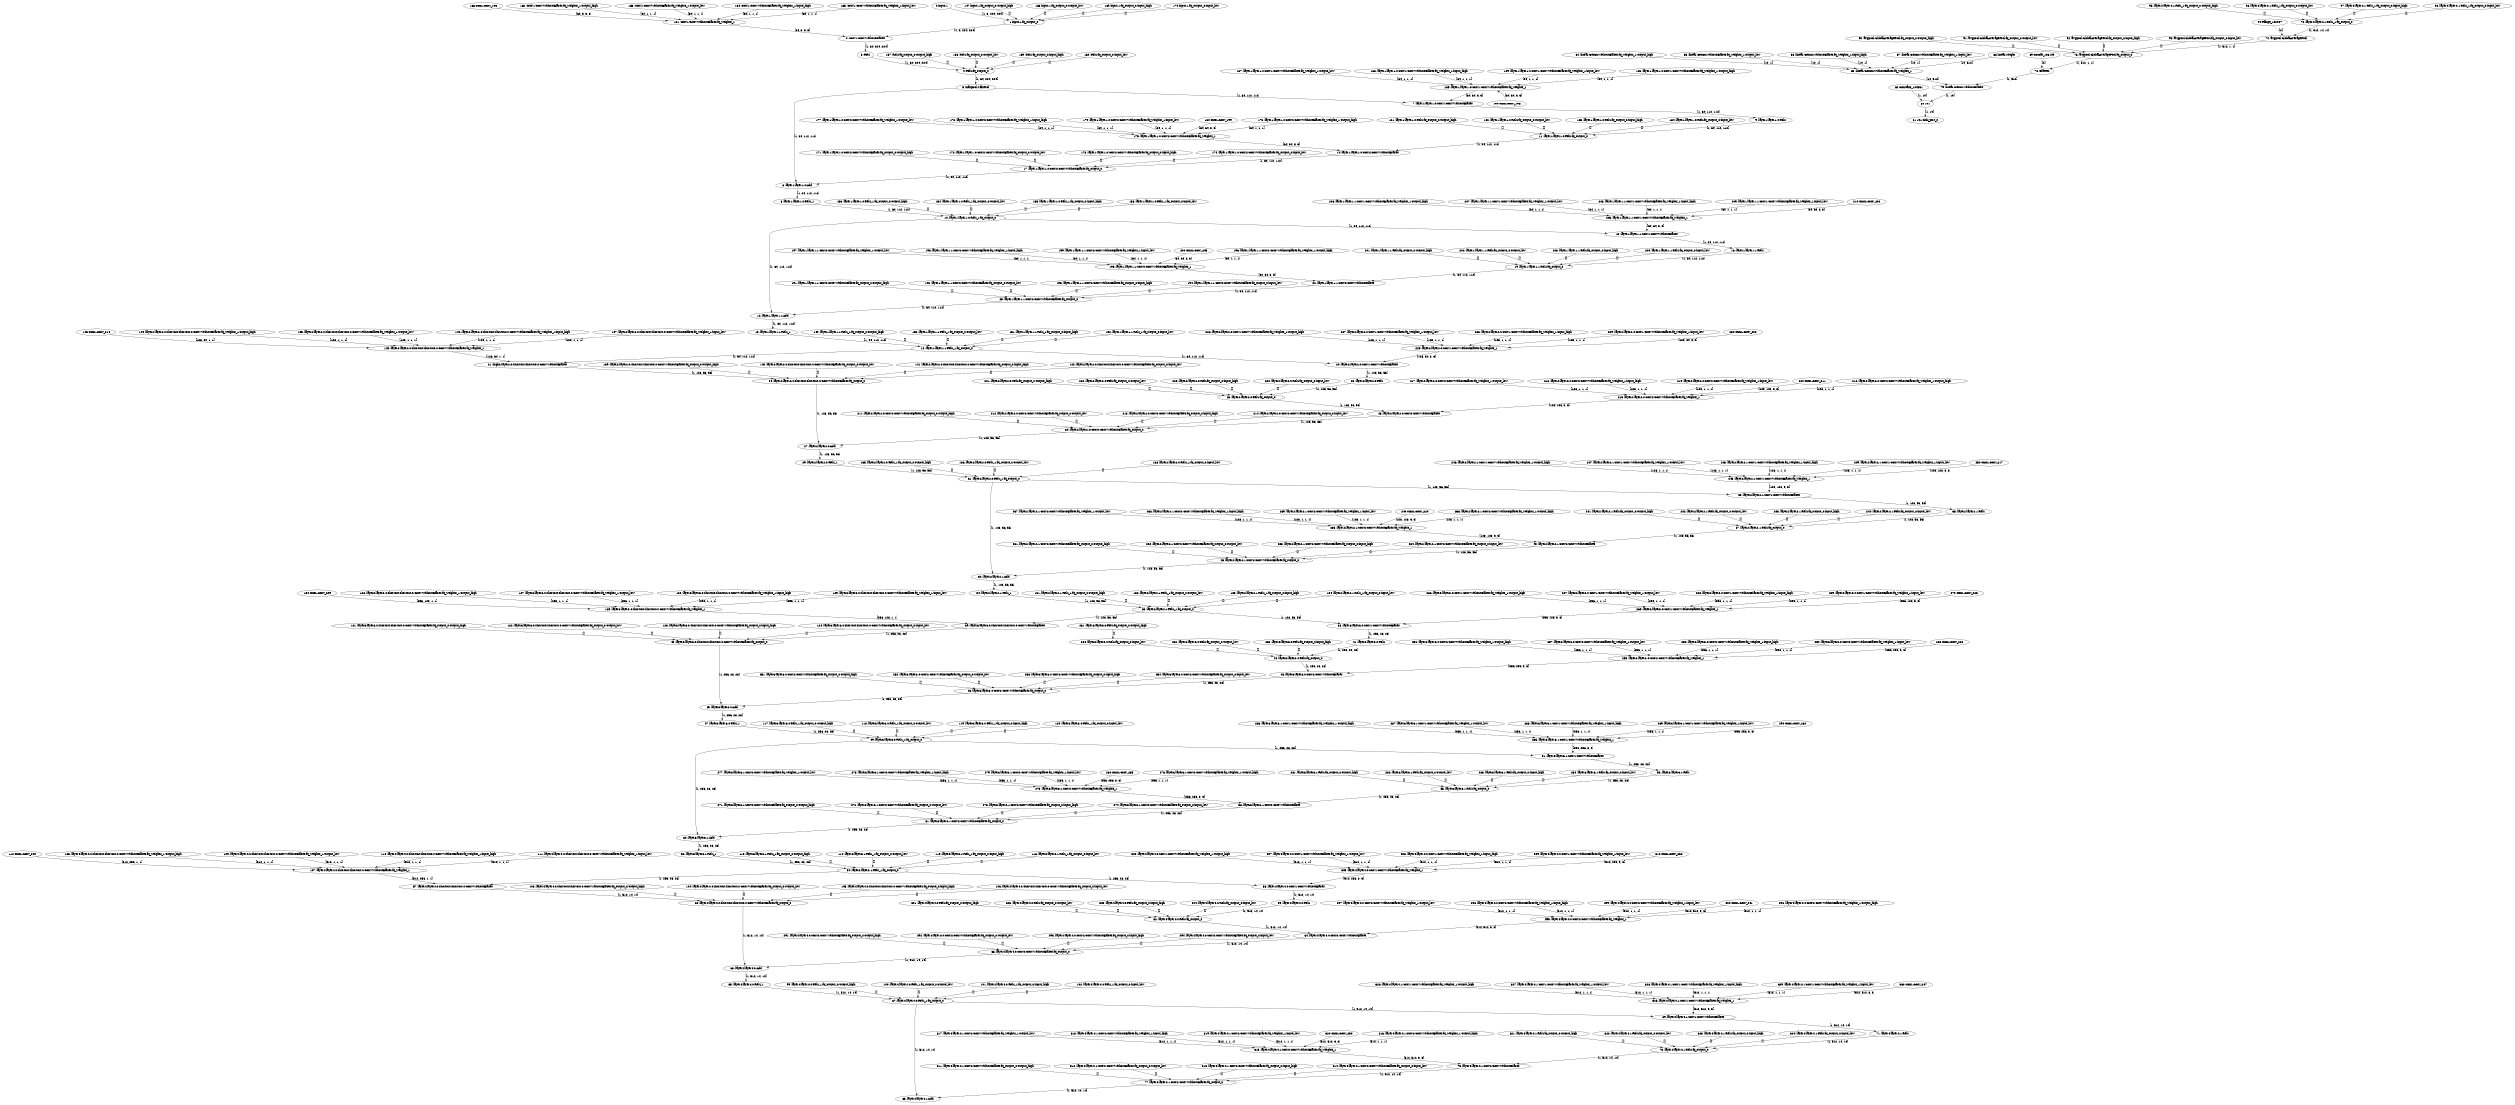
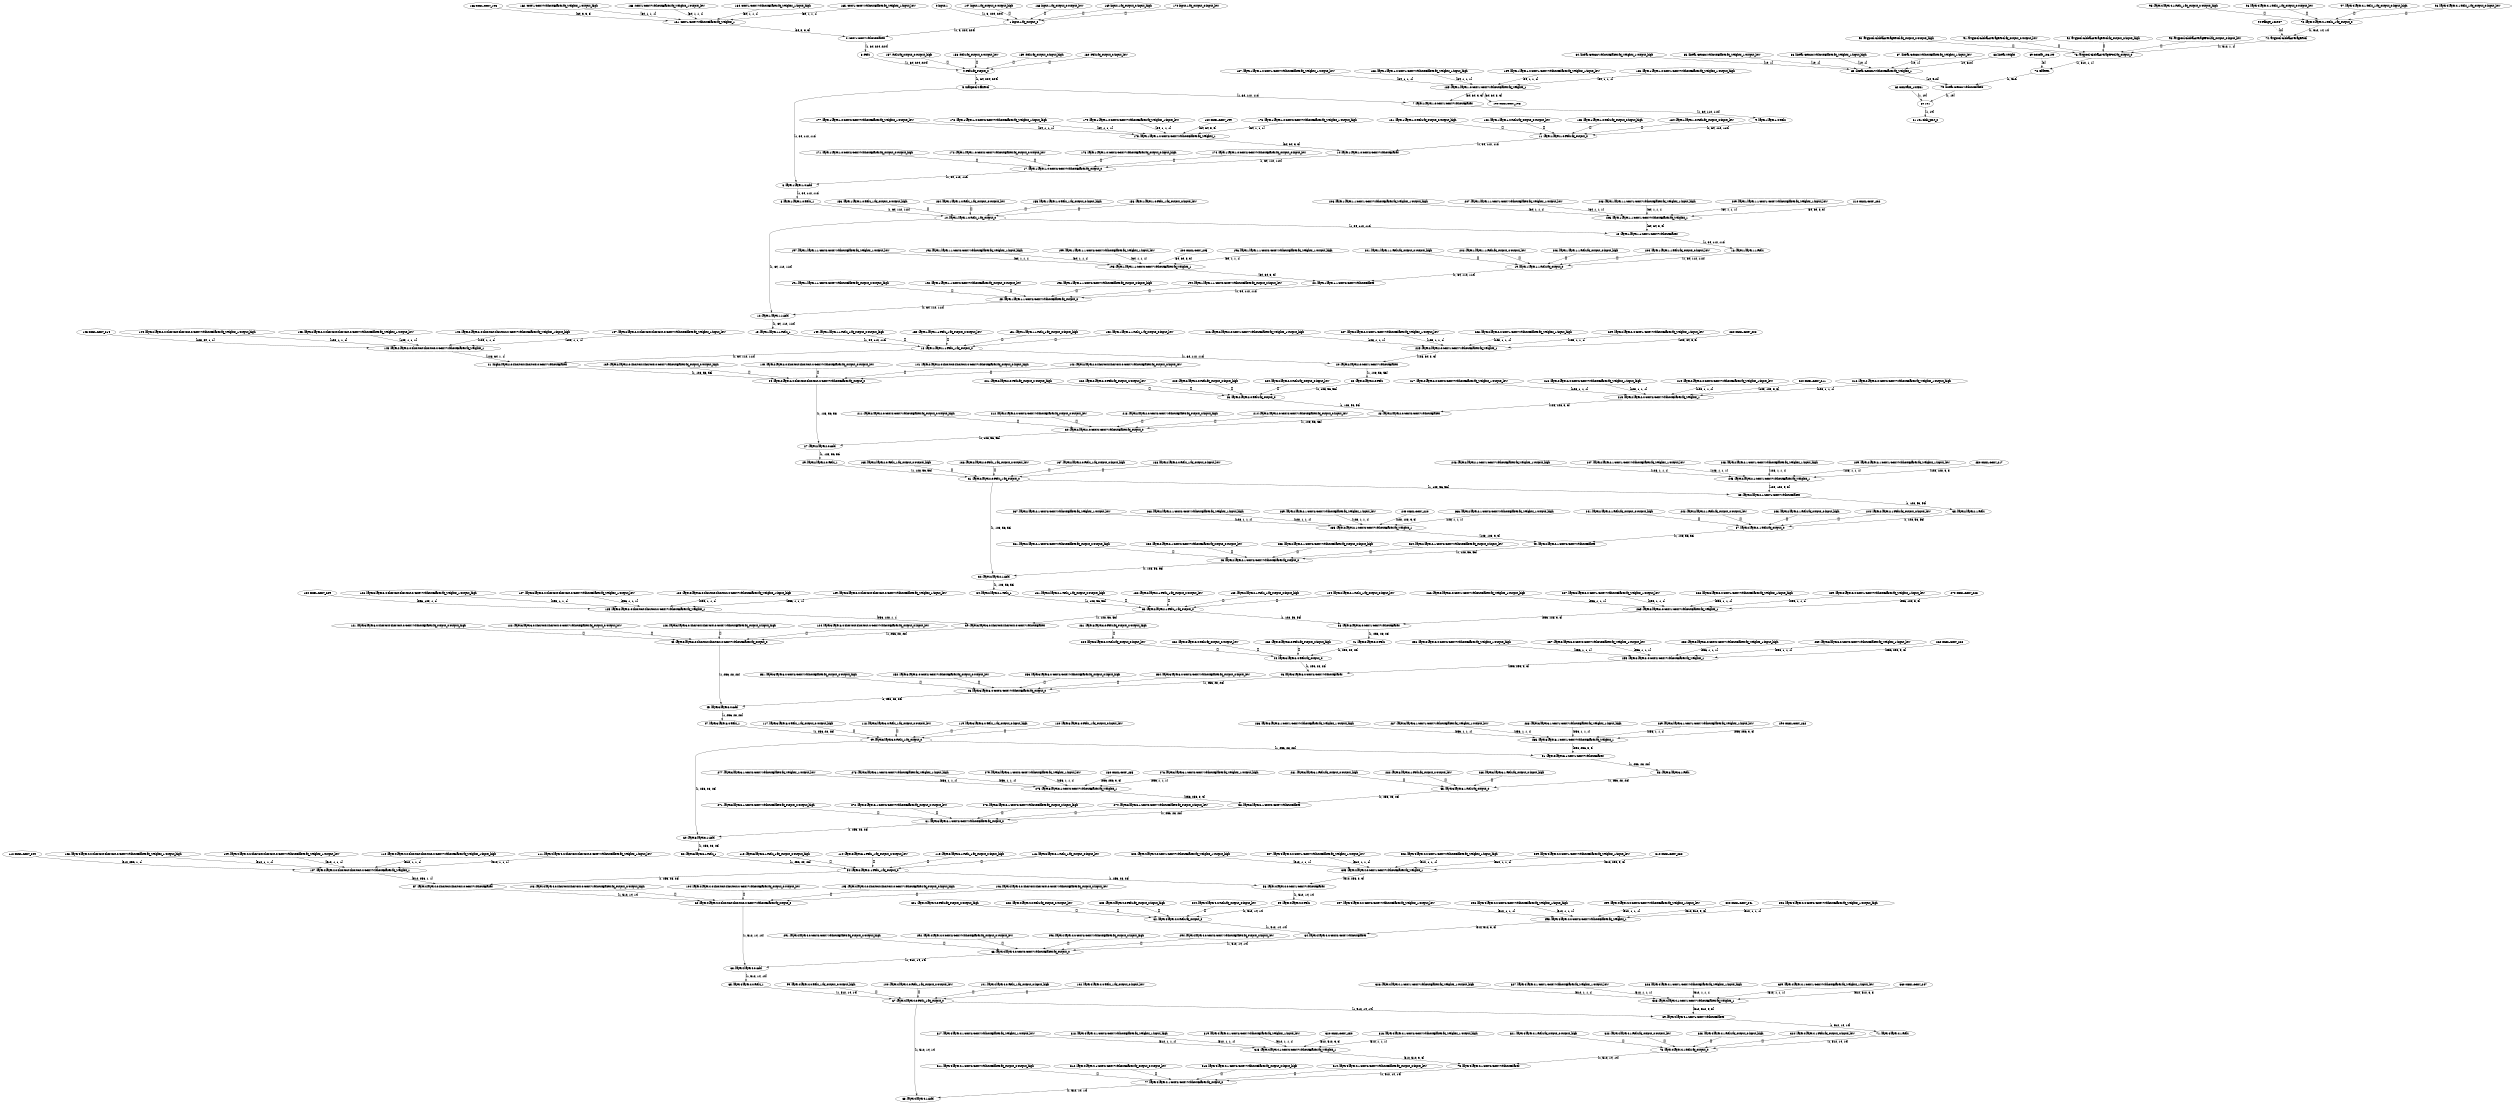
edge "190 onnx::Conv_196" -> "185 /layer1/layer1.0/conv1/Conv/WithoutBiases/fq_weights_1": reversed
node "137 /layer2/layer2.0/Relu_1/fq_output_0/input_high": added
node "284 /layer3/layer3.1/Relu/fq_output_0/input_low": removed
